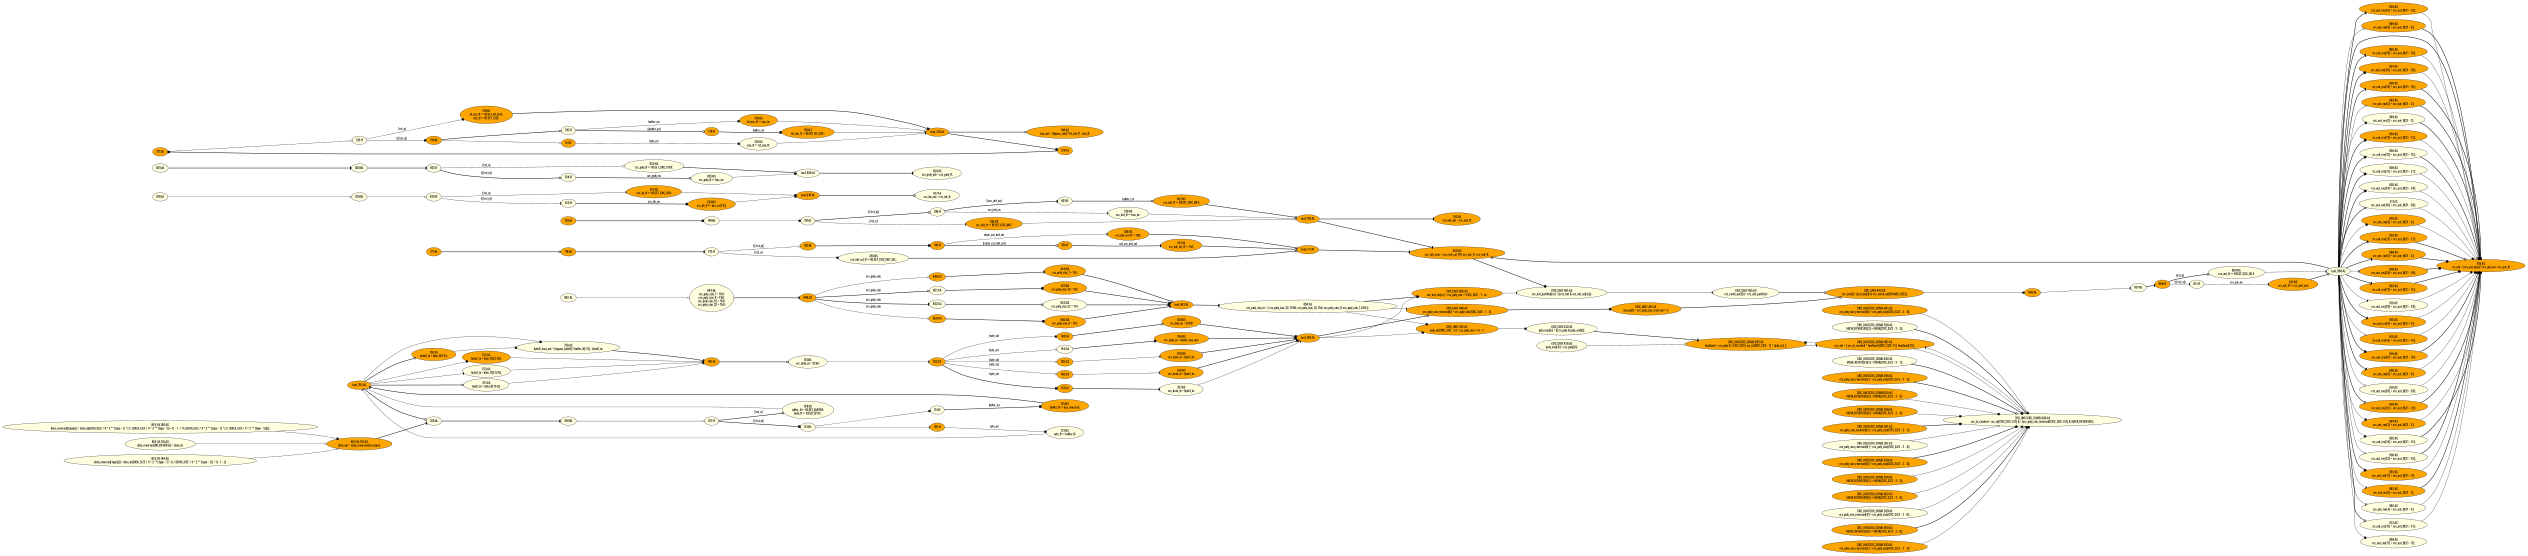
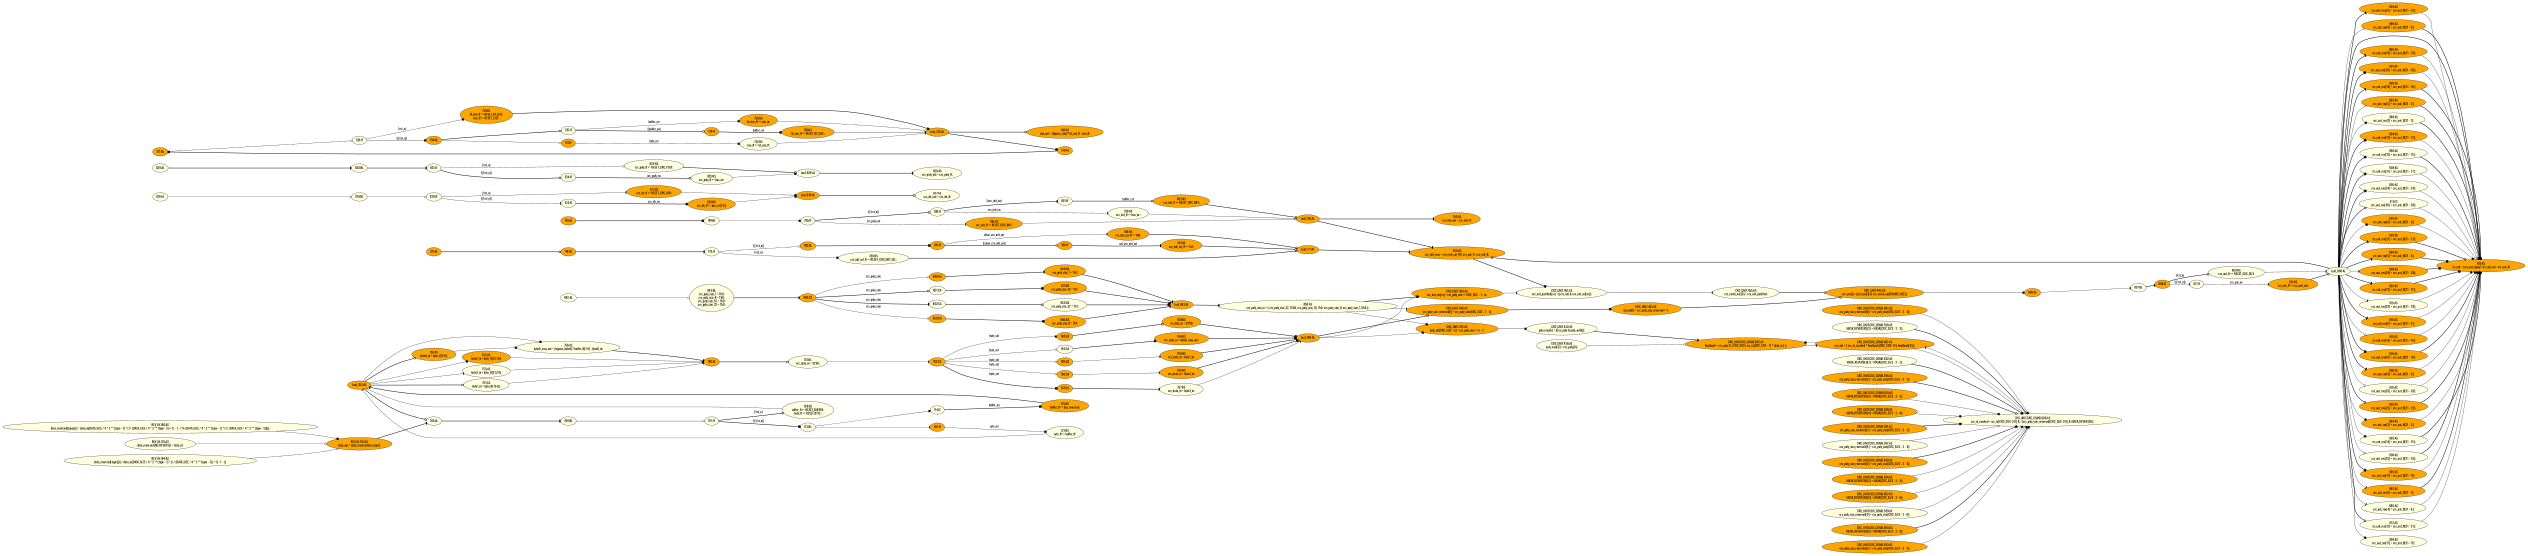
edge "795:IF" -> "796:NS crc_init_ff <= RESET_CRC_INIT;": label "(!rst_n)" -> "crc_poly_en"
edge "849:BS crc_poly_size_7 = 1'b1;" -> "Leaf_842:AL": arrowhead odot -> tee
